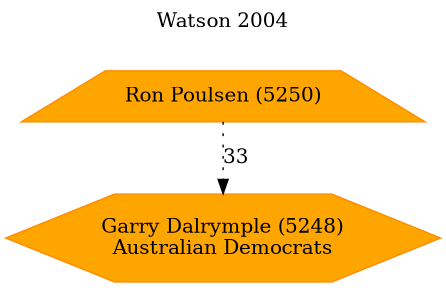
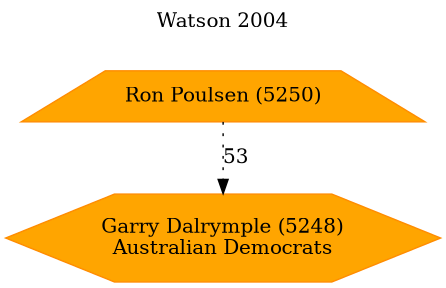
edge "Ron Poulsen (5250)" -> "Garry Dalrymple (5248) Australian Democrats": label "33" -> "53"
